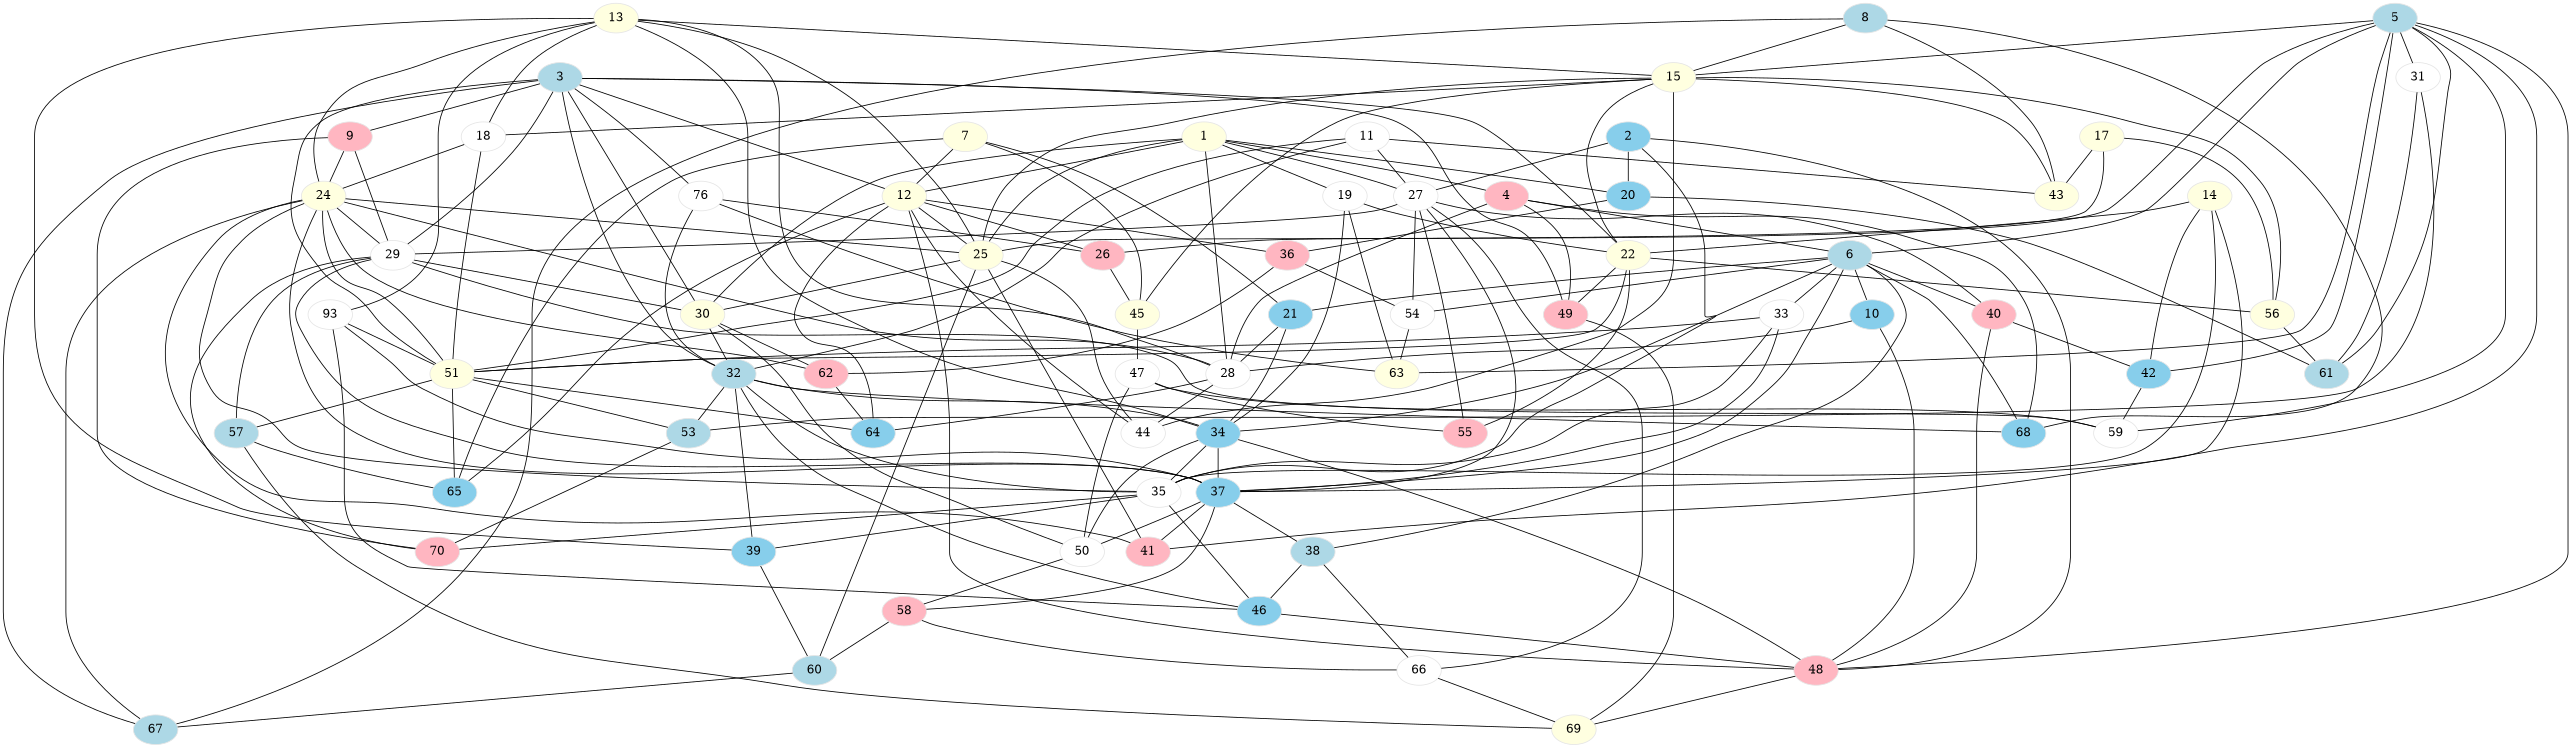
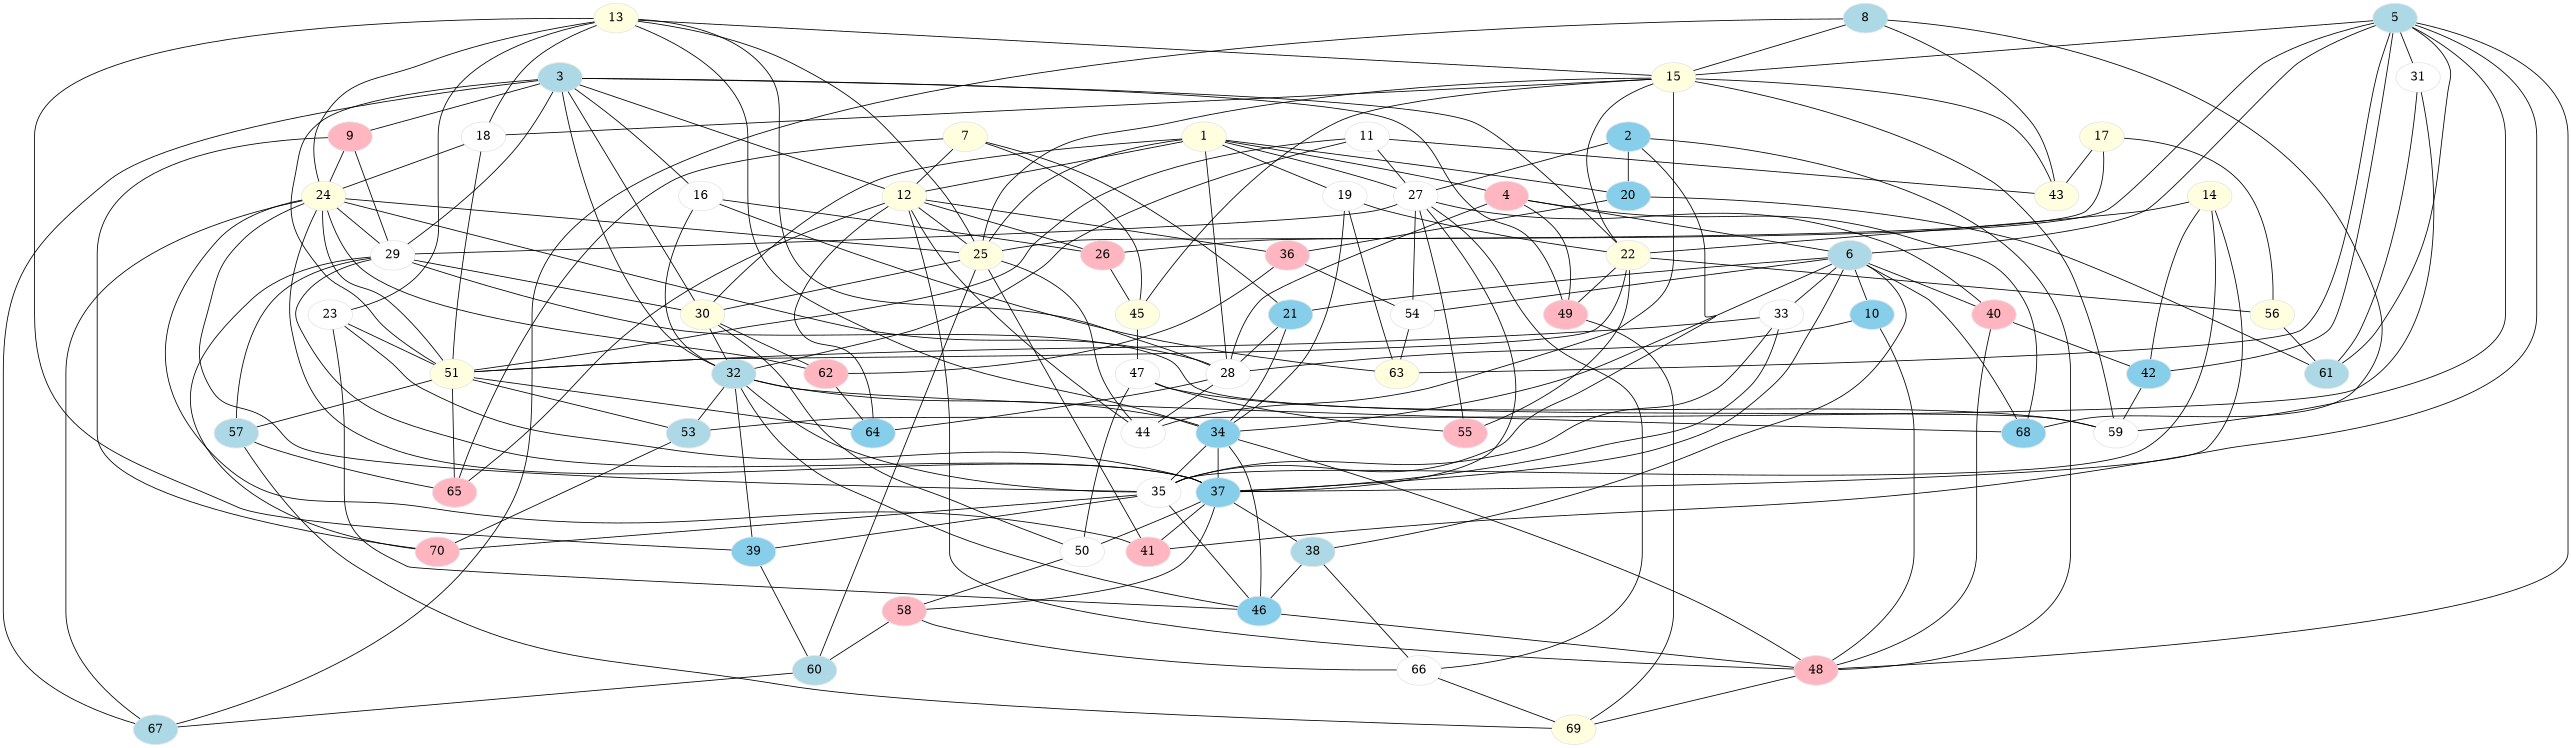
edge "15" -- "56": now "15" -- "59"
node "76": label "76" -> "16"
node "93": label "93" -> "23"
edge "34" -- "50": now "34" -- "46"
node "65": fillcolor skyblue -> lightpink
